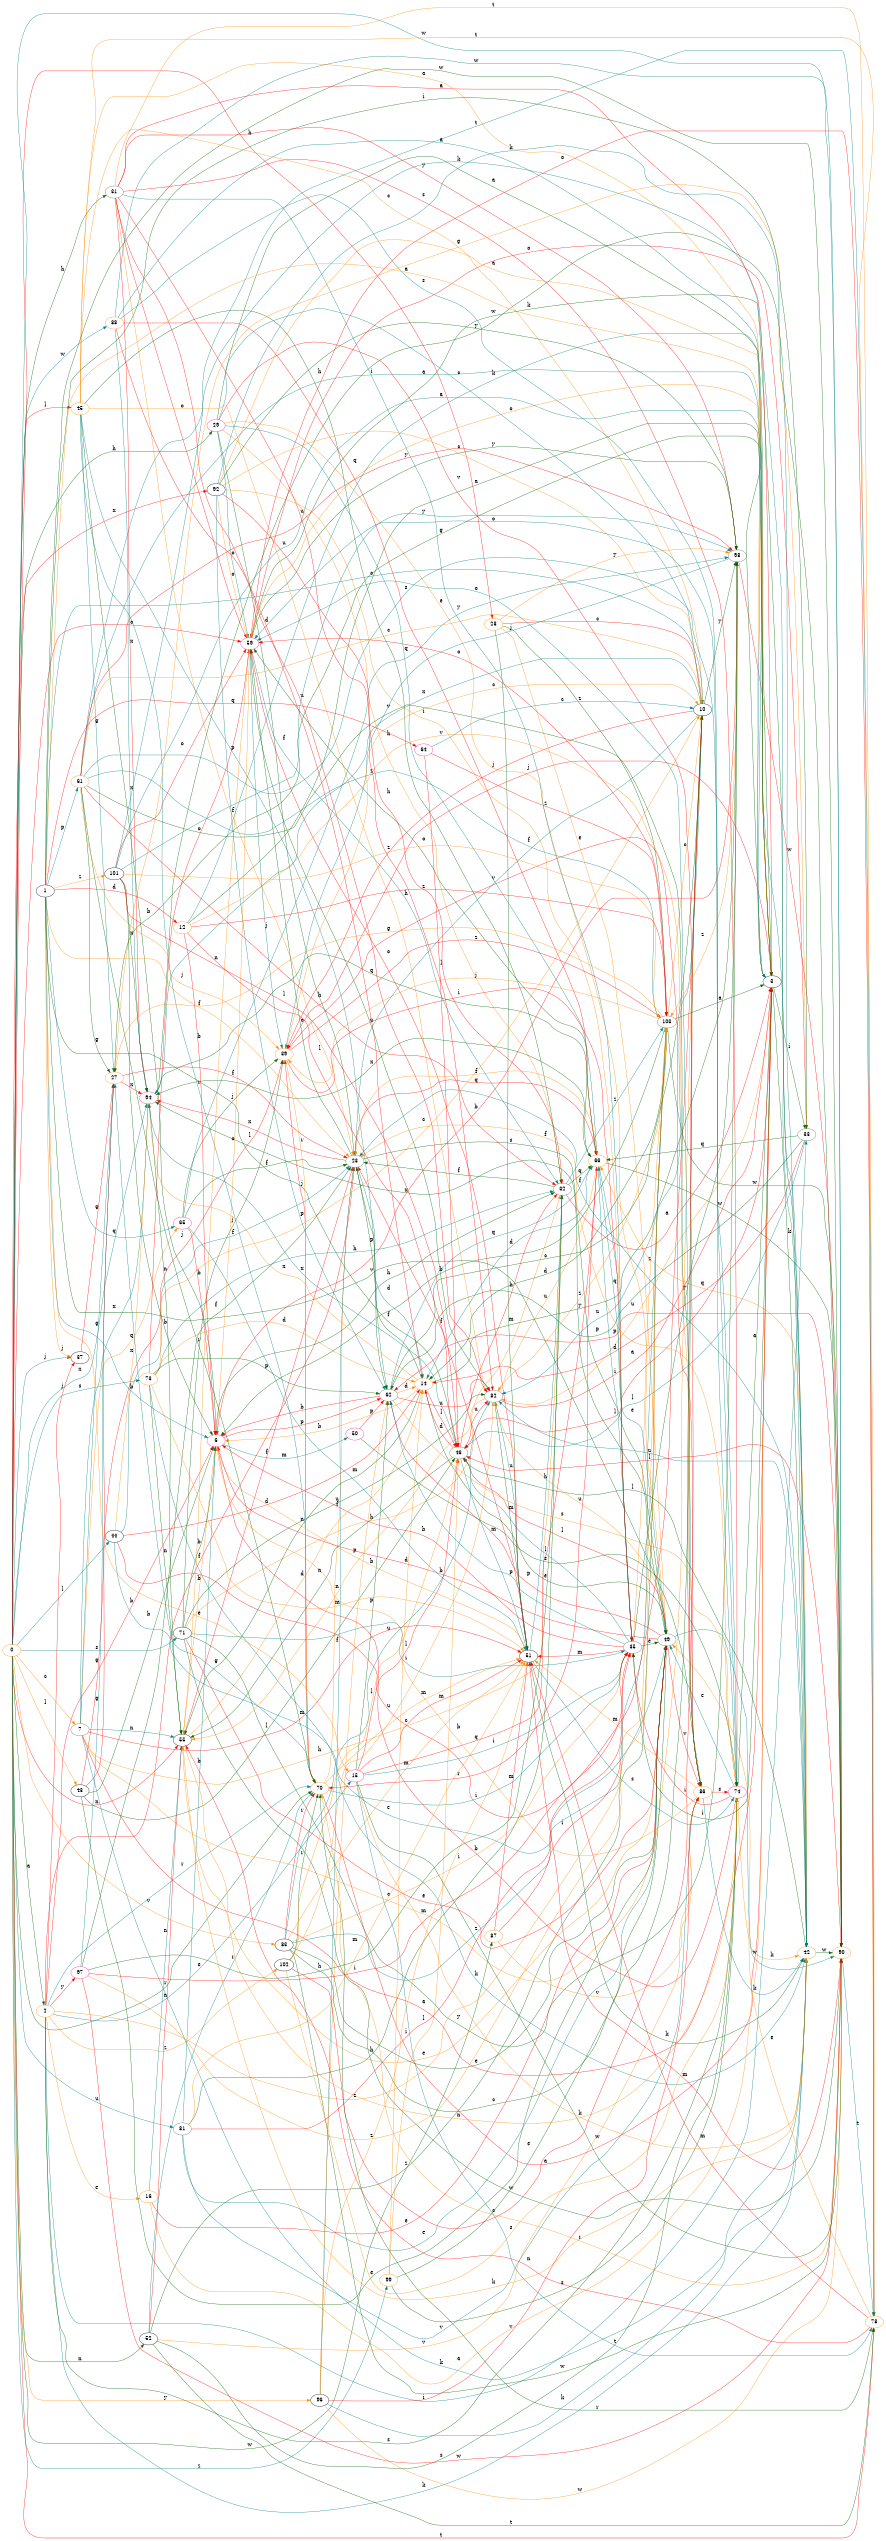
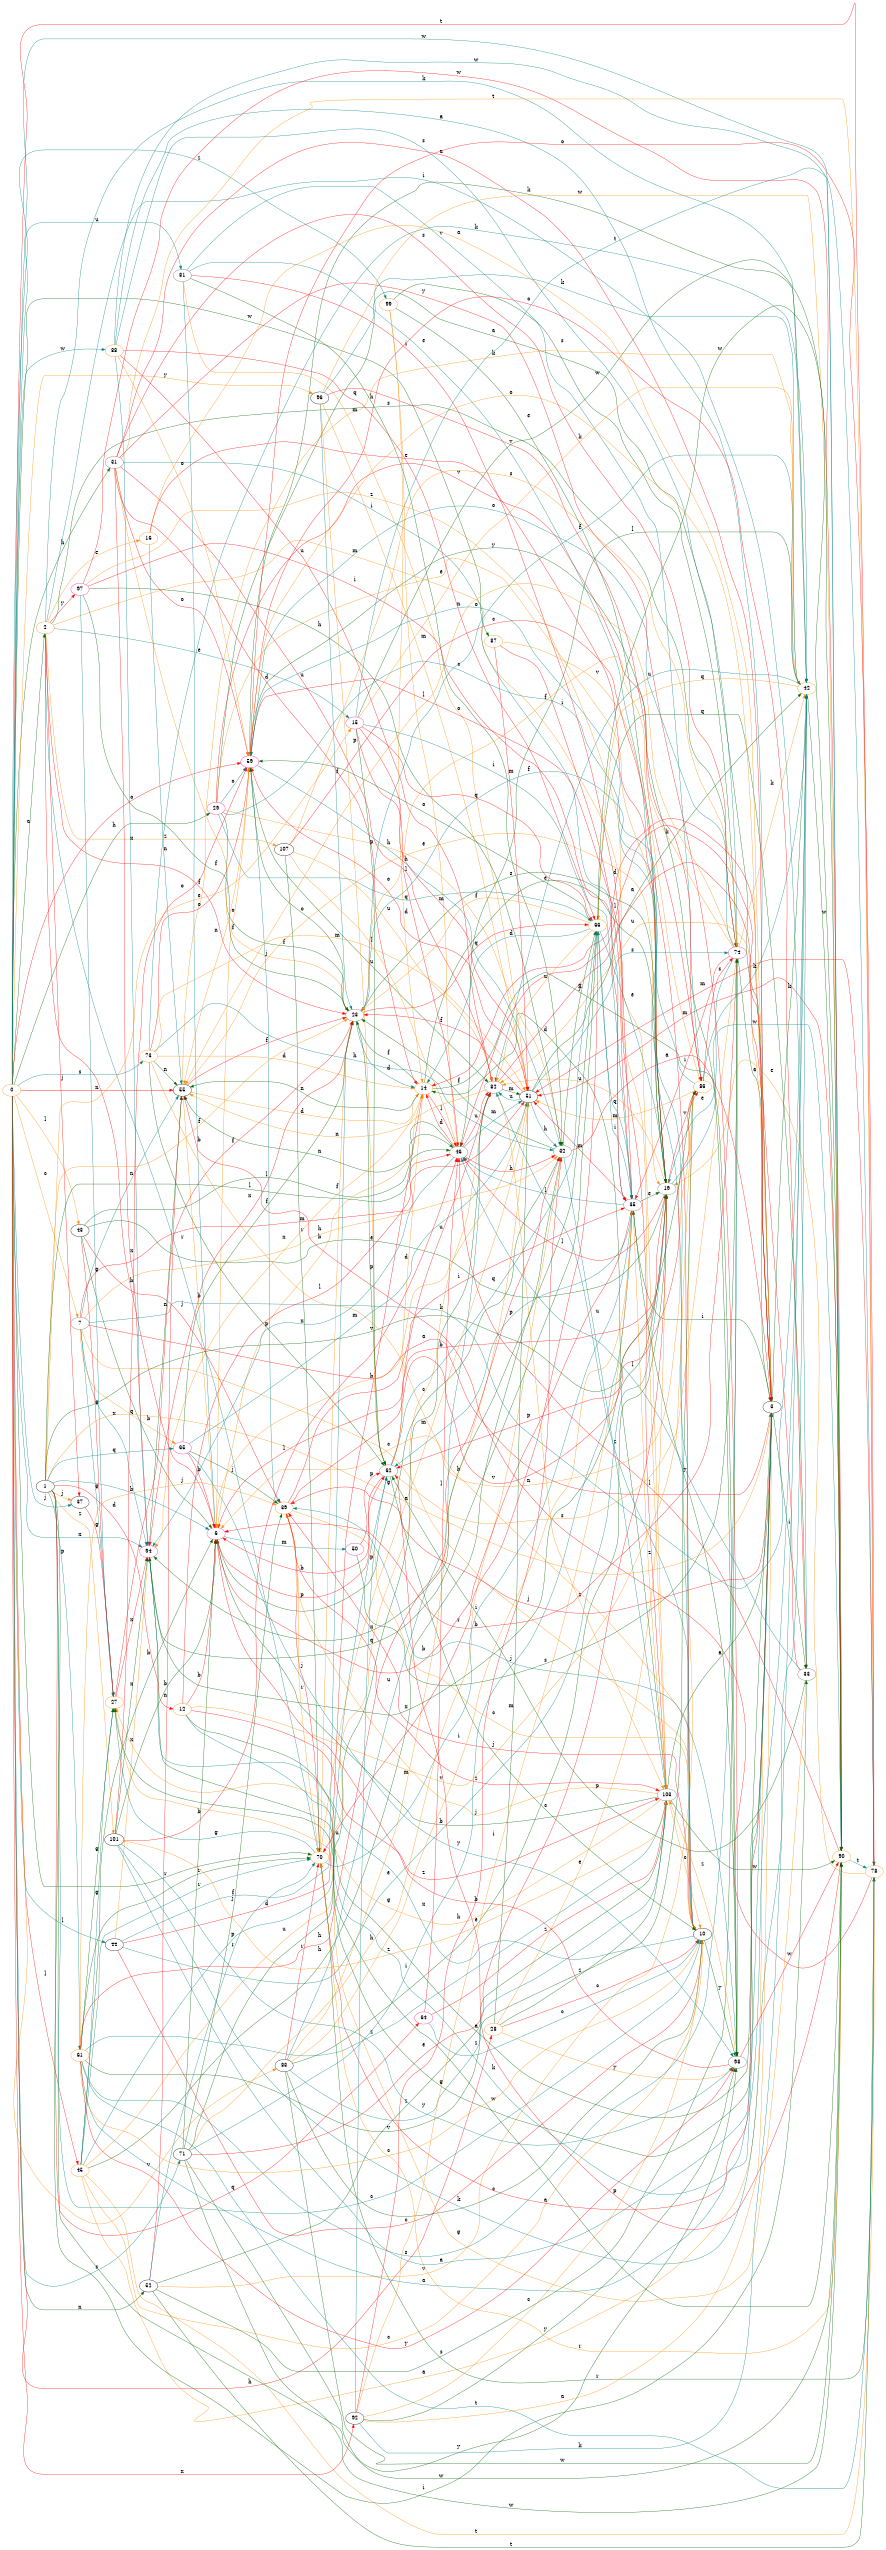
edge "92" -> "59": now "88" -> "59"
edge "6" -> "32": label "h" -> "g"
node "49": label "49" -> "19"
node "102": label "102" -> "107"
edge "2" -> "103": label "z" -> "m"
